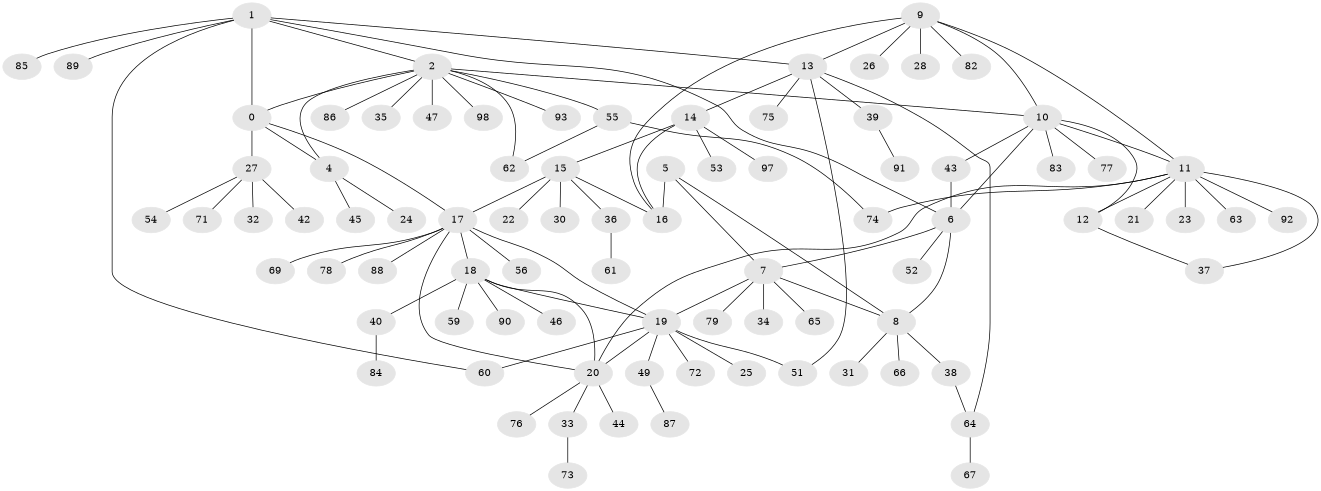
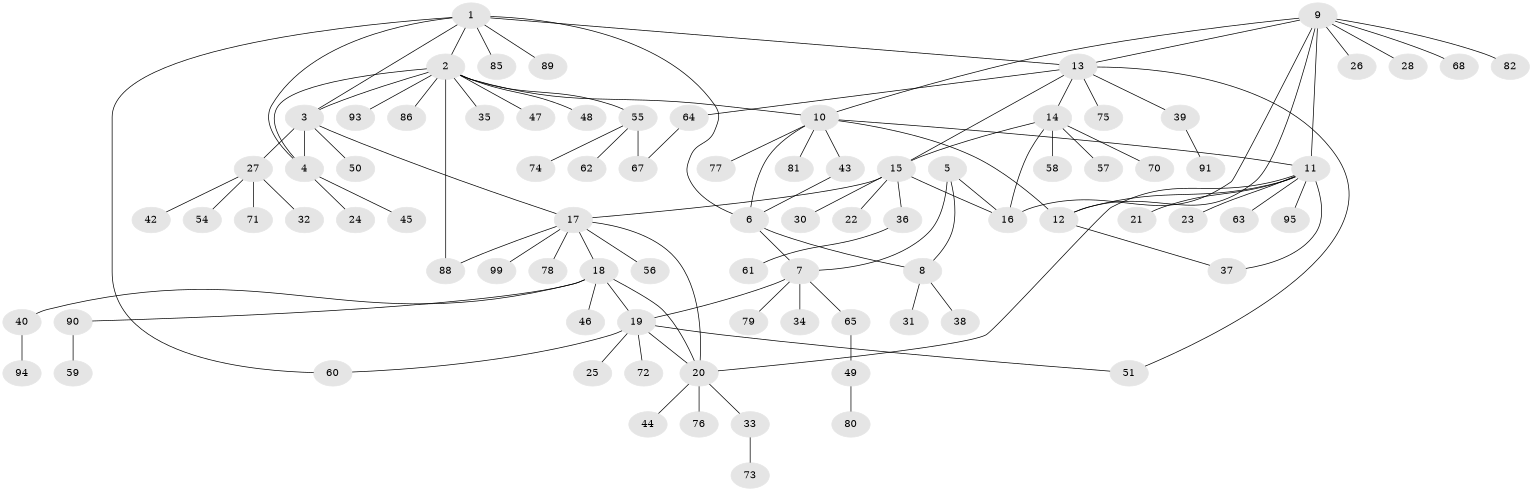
edge "1" -- "4": added
node "68": added
edge "2" -- "62": now "2" -- "88"
node "0": label "0" -> "3"
node "98": label "98" -> "48"
edge "13" -- "15": added
edge "55" -- "67": added
node "50": added
node "53": label "53" -> "58"
node "97": label "97" -> "57"
node "83": label "83" -> "81"
node "70": added
edge "9" -- "12": added
edge "11" -- "74": removed
node "92": label "92" -> "95"
edge "17" -- "19": removed
node "69": label "69" -> "99"
node "52": removed
edge "18" -- "59": now "90" -- "59"
edge "7" -- "8": removed
edge "19" -- "49": now "65" -- "49"
node "84": label "84" -> "94"
node "66": removed
edge "38" -- "64": removed
node "87": label "87" -> "80"
